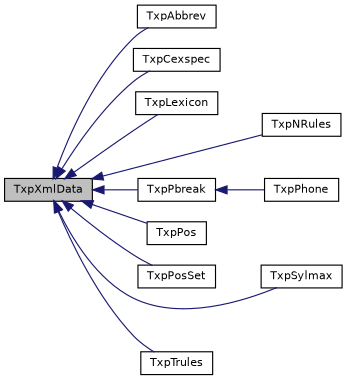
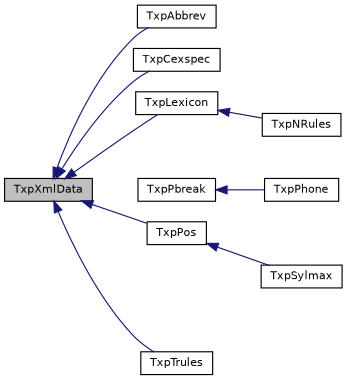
edge "TxpNRules" -> "TxpXmlData": now "TxpNRules" -> "TxpLexicon"
edge "TxpPbreak" -> "TxpXmlData": removed
node "TxpPosSet": removed
edge "TxpSylmax" -> "TxpXmlData": now "TxpSylmax" -> "TxpPos"
